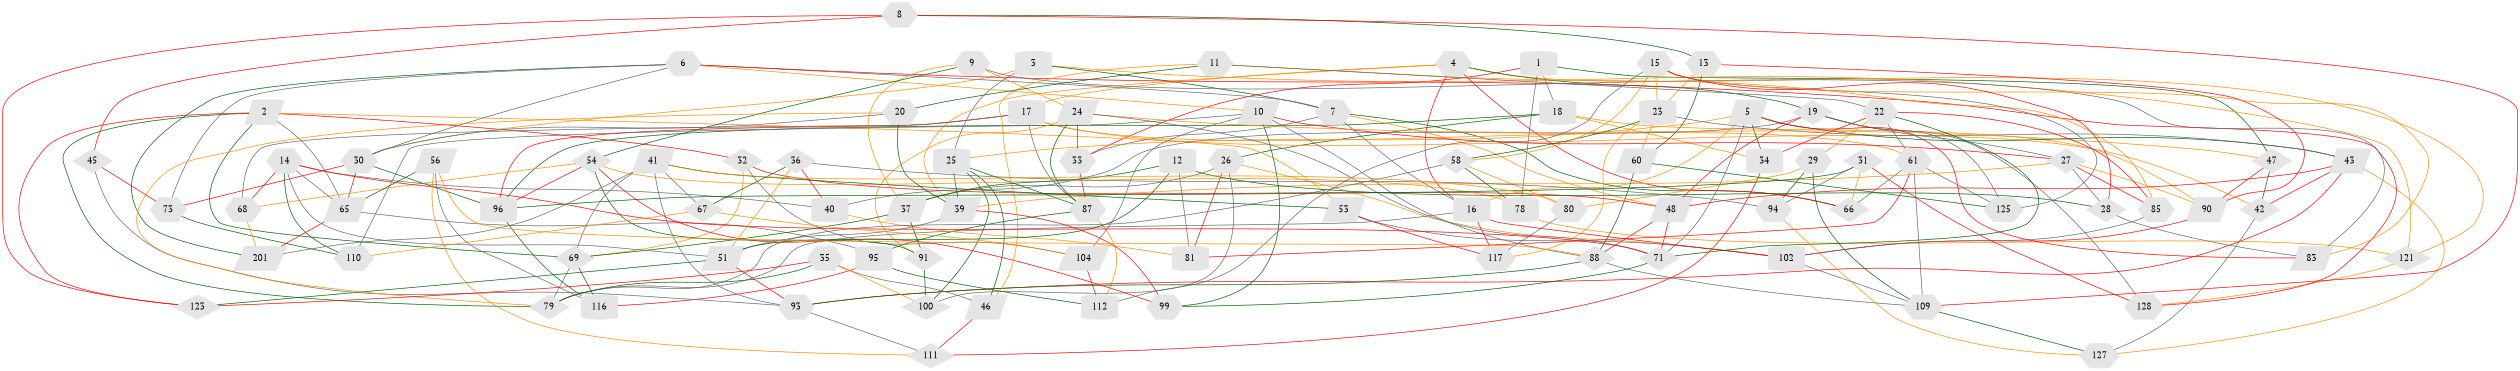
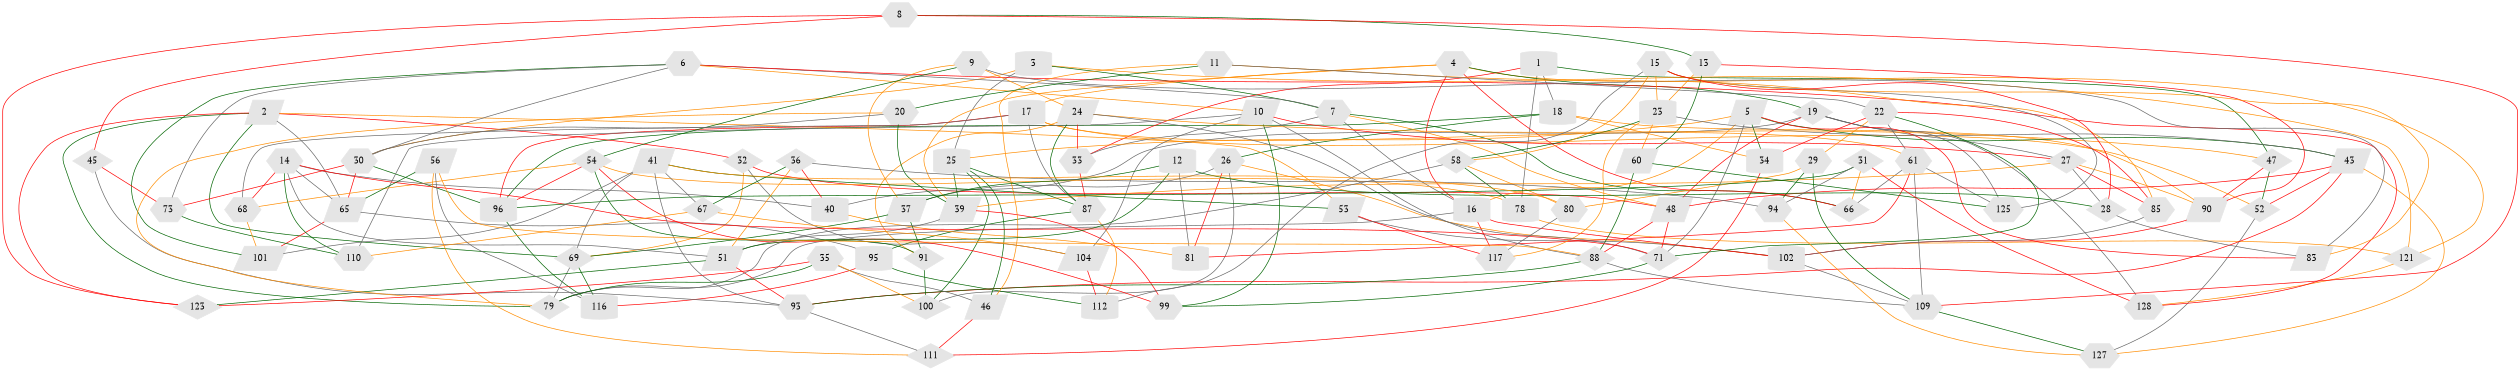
node "42": label "42" -> "52"
node "201": label "201" -> "101"
